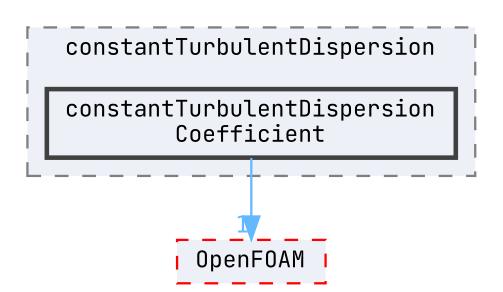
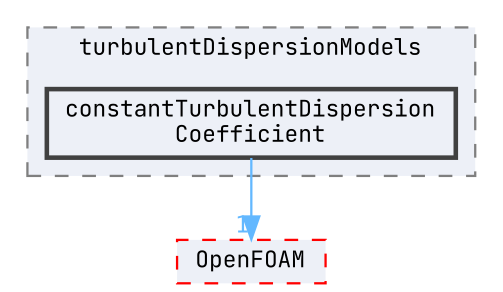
cluster "constantTurbulentDispersion": label "constantTurbulentDispersion" -> "turbulentDispersionModels"
